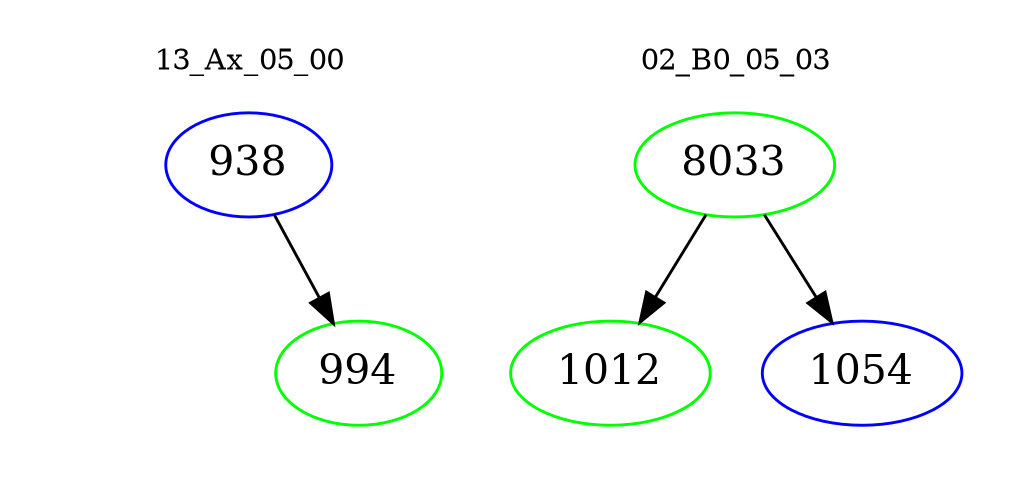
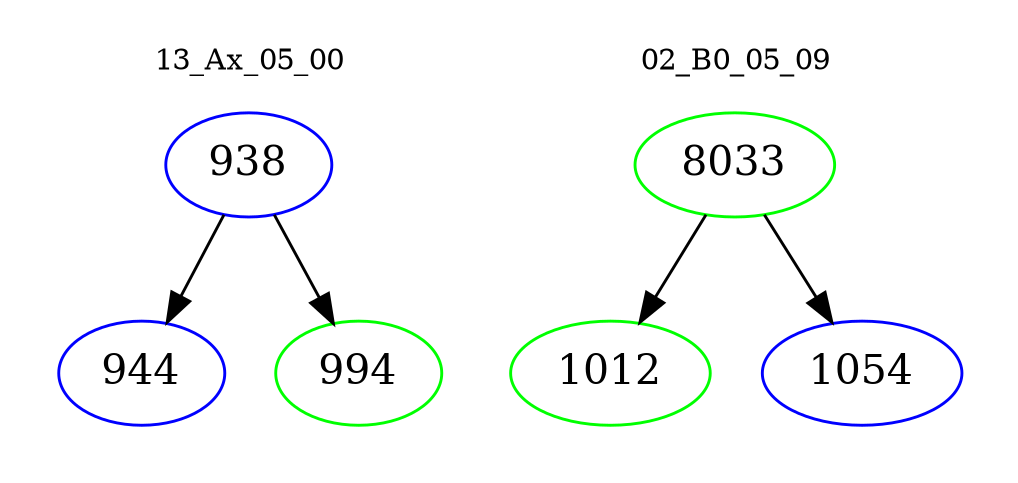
cluster "02_B0_05_03": label "02_B0_05_03" -> "02_B0_05_09"
node "944": added
